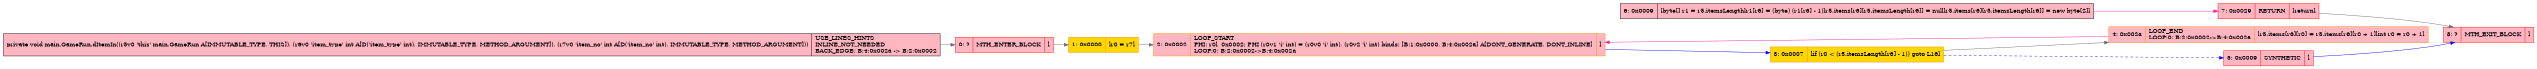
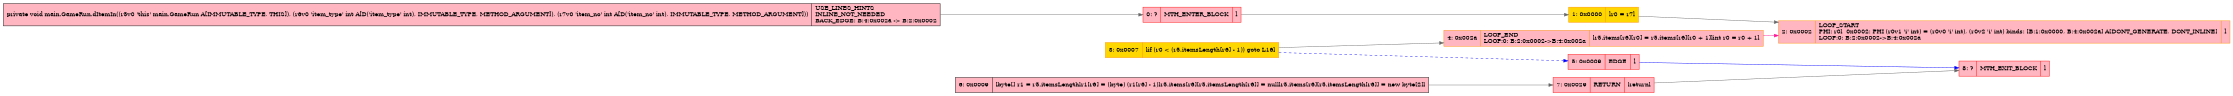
edge "6: 0x0009" -> "7: 0x0029": color deeppink -> gray40
edge "2: 0x0002" -> "3: 0x0007": removed
node "5: 0x0009": text "SYNTHETIC" -> "EDGE"
